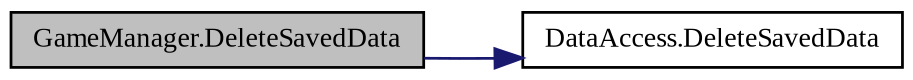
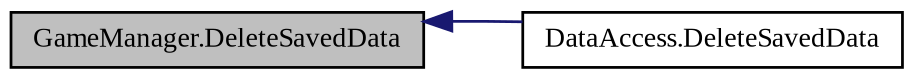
edge "GameManager.DeleteSavedData" -> "DataAccess.DeleteSavedData": reversed
